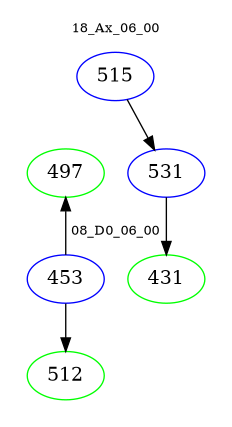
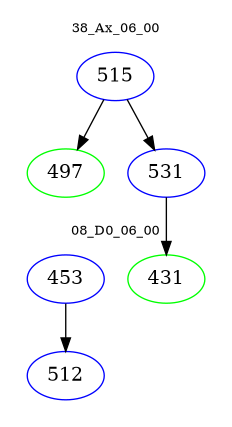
cluster "18_Ax_06_00": label "18_Ax_06_00" -> "38_Ax_06_00"
edge "453" -> "497": now "515" -> "497"
node "512": color green -> blue
